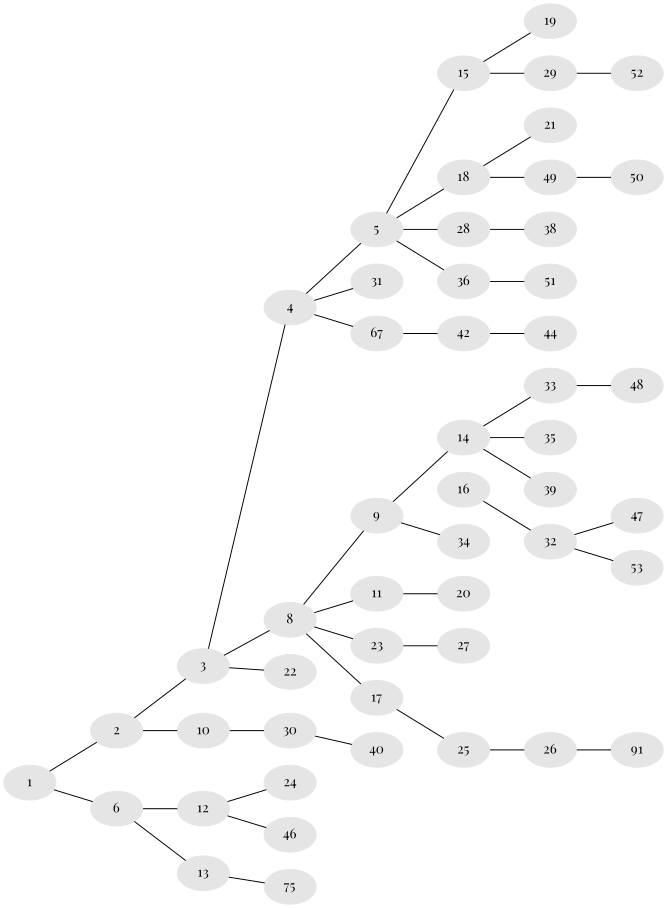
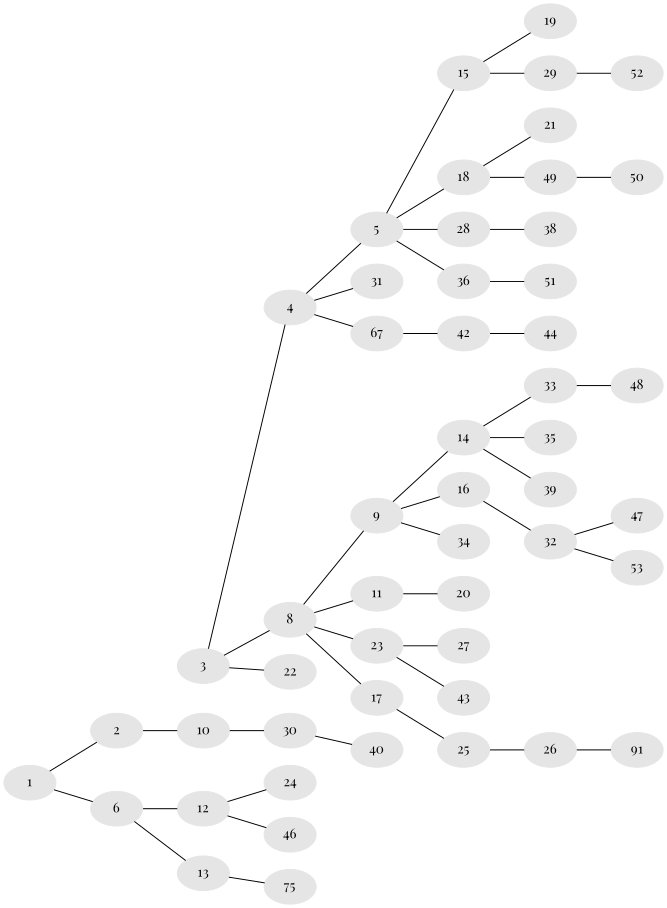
edge "16" -- "9": added
edge "3" -- "2": removed
node "43": added
